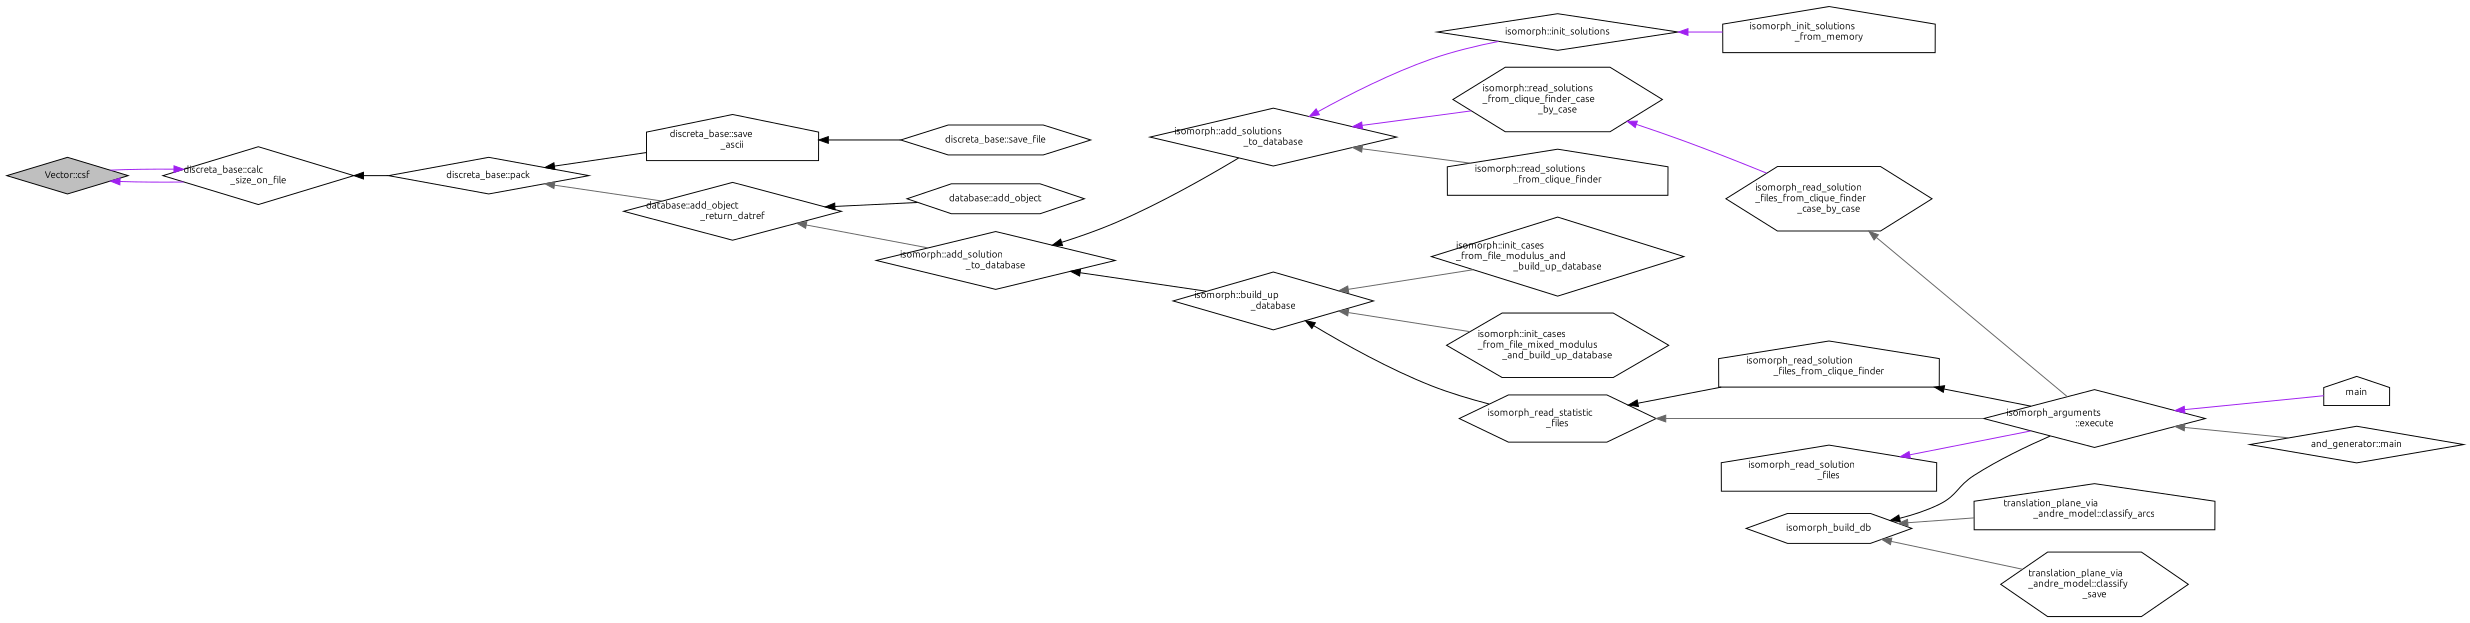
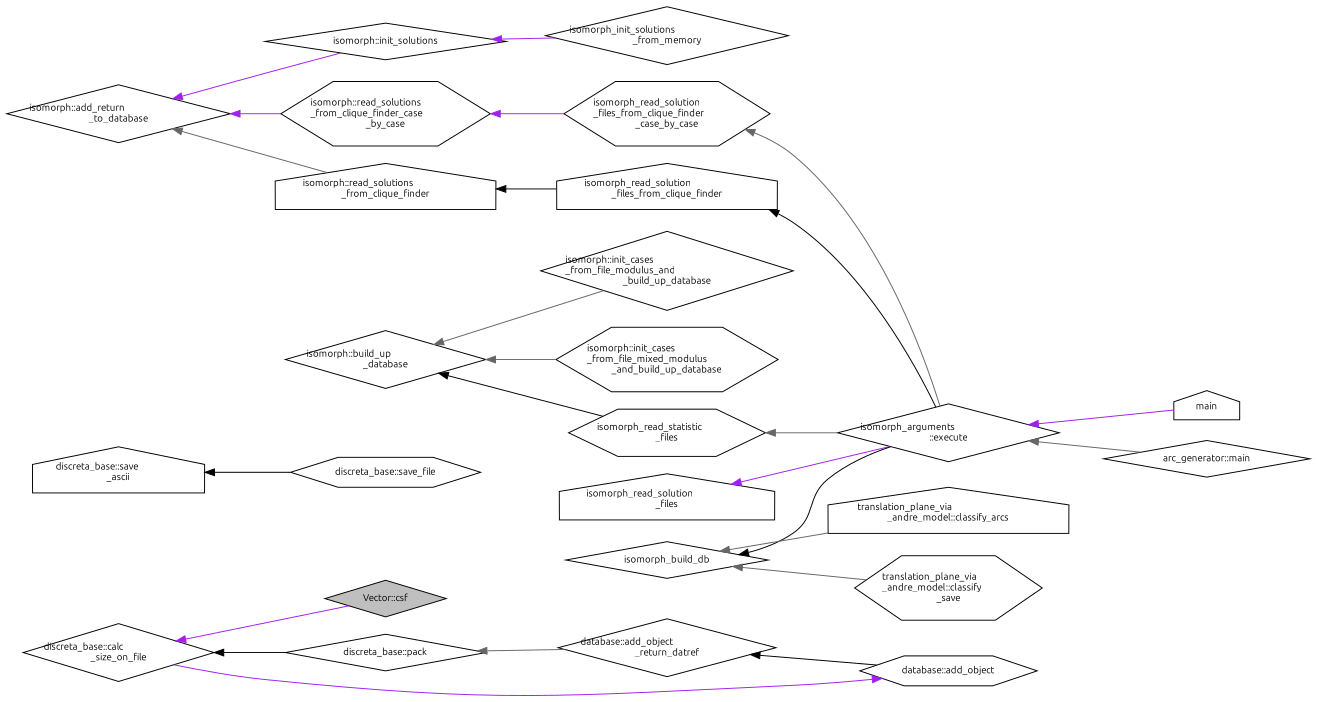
node "isomorph_init_solutions _from_memory": shape house -> diamond
node "isomorph::add_solutions _to_database": label "isomorph::add_solutions _to_database" -> "isomorph::add_return _to_database"
edge "discreta_base::save _ascii" -> "discreta_base::pack": removed
edge "discreta_base::calc _size_on_file" -> "Vector::csf": now "discreta_base::calc _size_on_file" -> "database::add_object"
node "isomorph::add_solution _to_database": removed
edge "isomorph_read_solution _files_from_clique_finder" -> "isomorph_read_statistic _files": now "isomorph_read_solution _files_from_clique_finder" -> "isomorph::read_solutions _from_clique_finder"
node "and_generator::main": label "and_generator::main" -> "arc_generator::main"
node "isomorph_build_db": shape hexagon -> diamond
